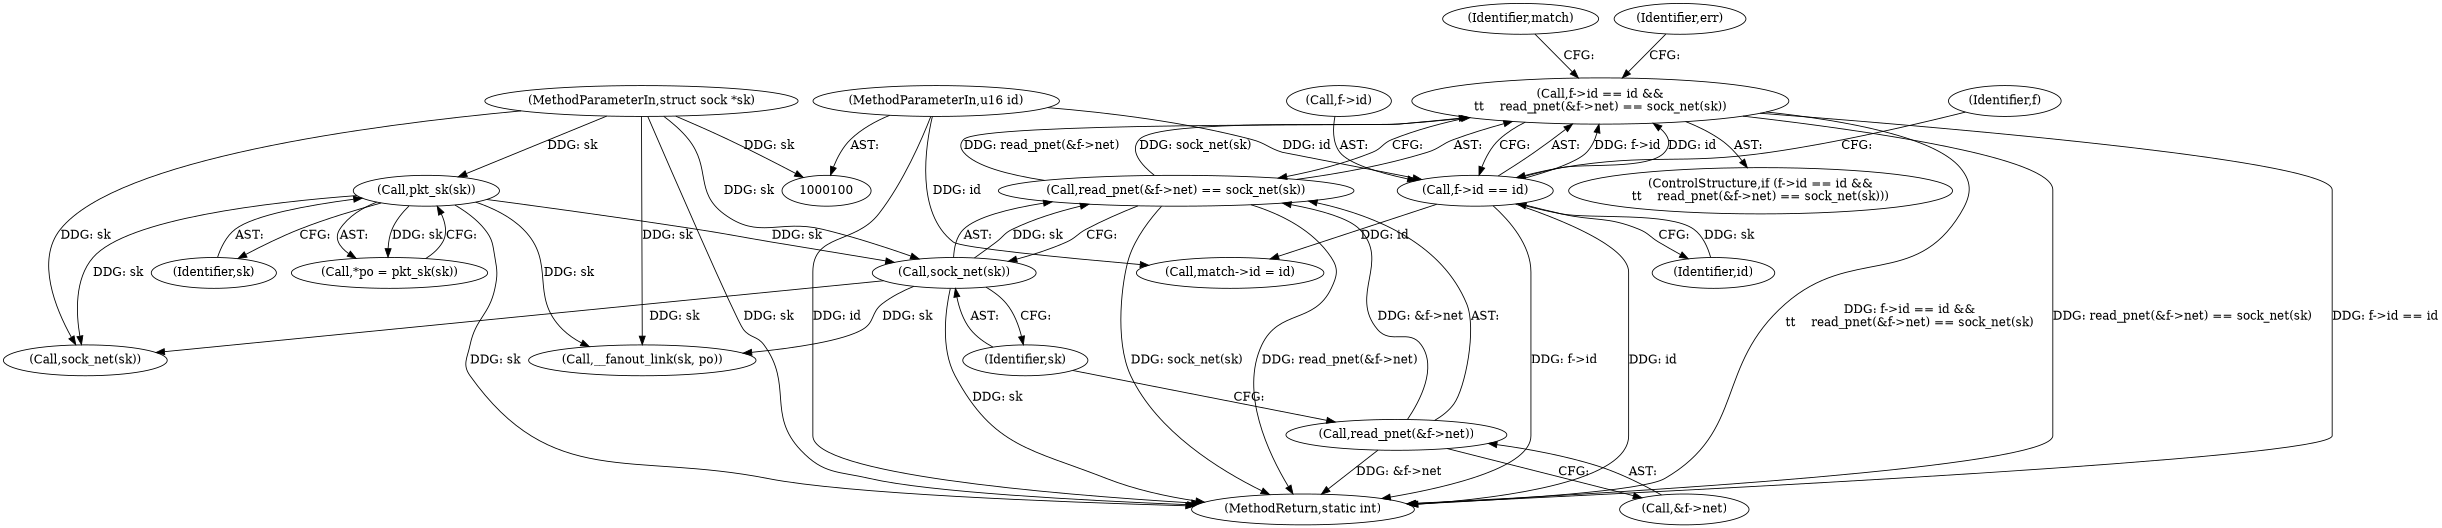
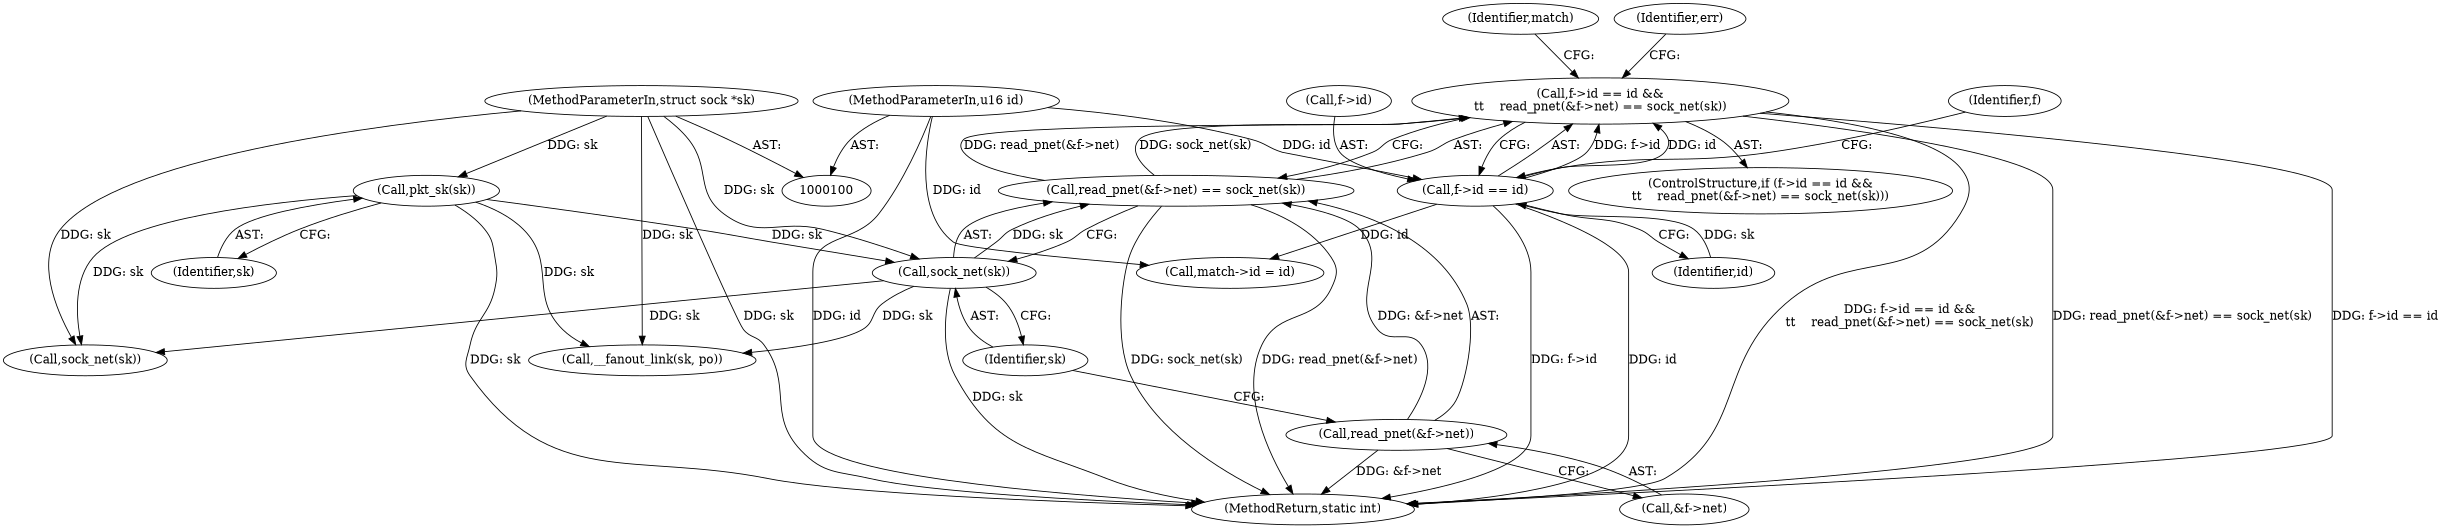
edge "(MethodParameterIn,struct sock *sk)" -> "1000100": label "DDG: sk" -> "AST: "
node "(Call,*po = pkt_sk(sk))": removed
